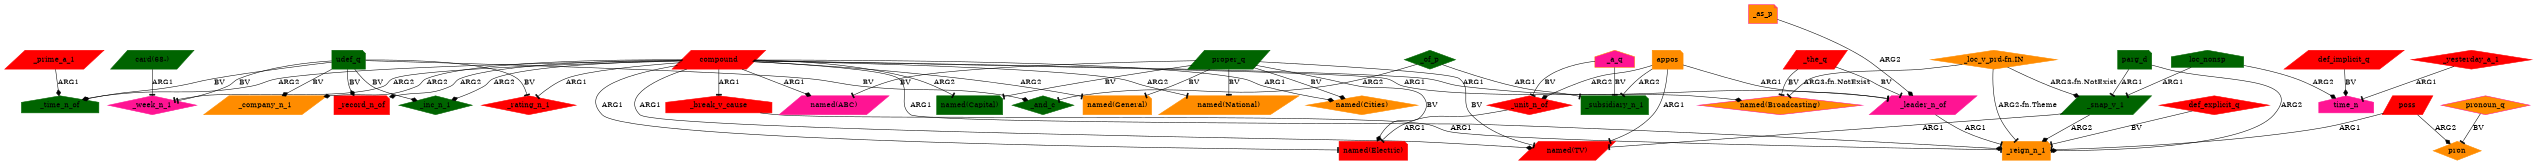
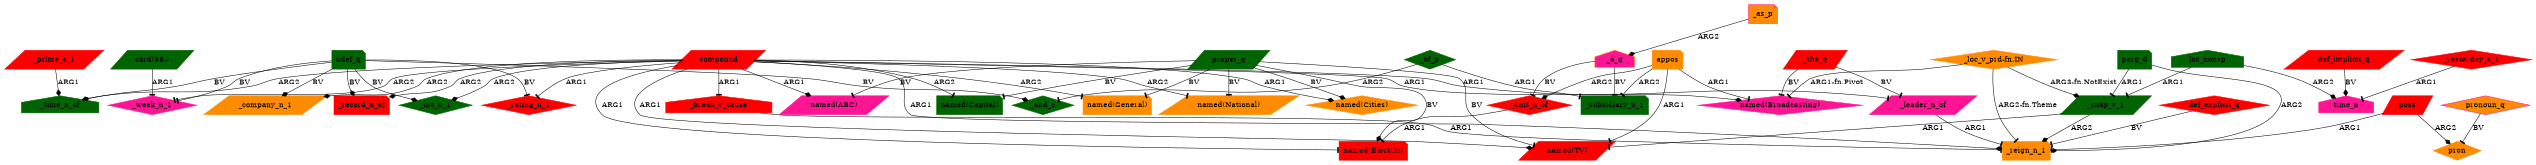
edge "_as_p" -> "_leader_n_of": now "_as_p" -> "_a_q"
edge "_loc_v_prd-fn.IN" -> "named(Broadcasting)": label "ARG3-fn.NotExist" -> "ARG1-fn.Pivot"
edge "appos" -> "_leader_n_of": now "appos" -> "named(Broadcasting)"
node "named(Broadcasting)": fillcolor darkorange -> deeppink
